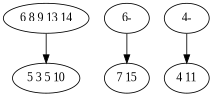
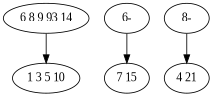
node "6 8 9 13 14": label "6 8 9 13 14" -> "6 8 9 93 14"
node "4-": label "4-" -> "8-"
node "5 3 5 10": label "5 3 5 10" -> "1 3 5 10"
node "4 11": label "4 11" -> "4 21"
